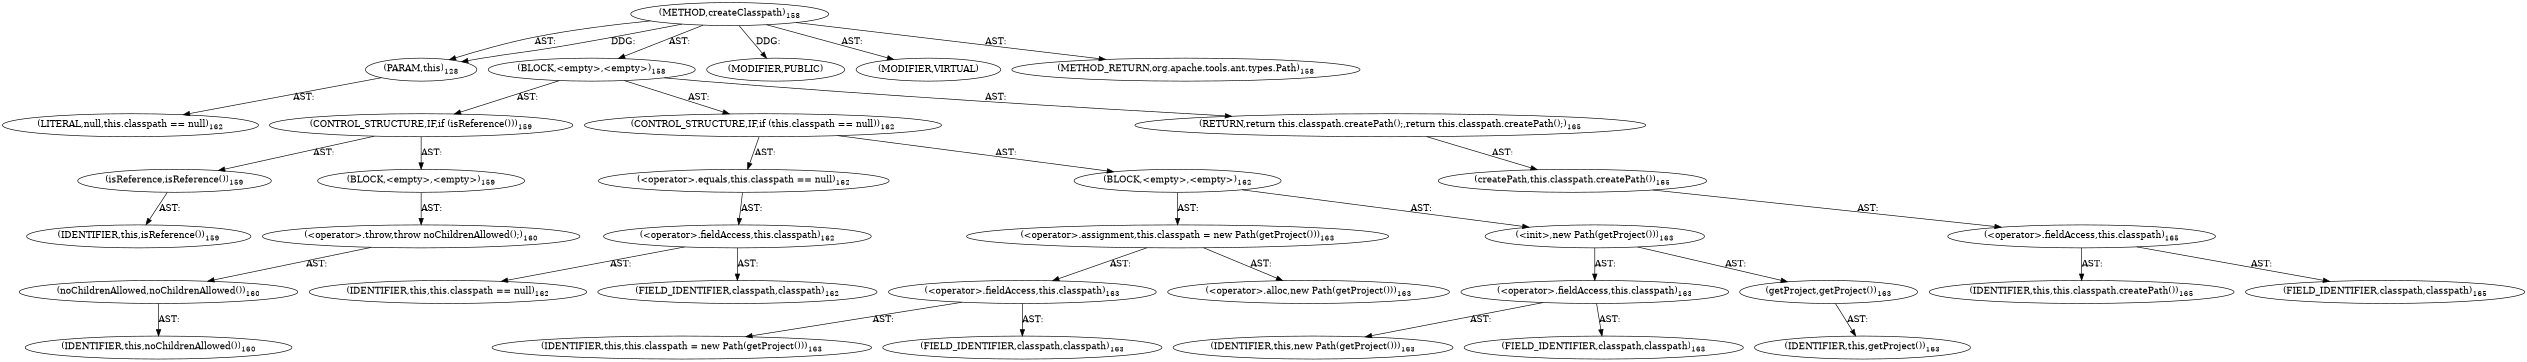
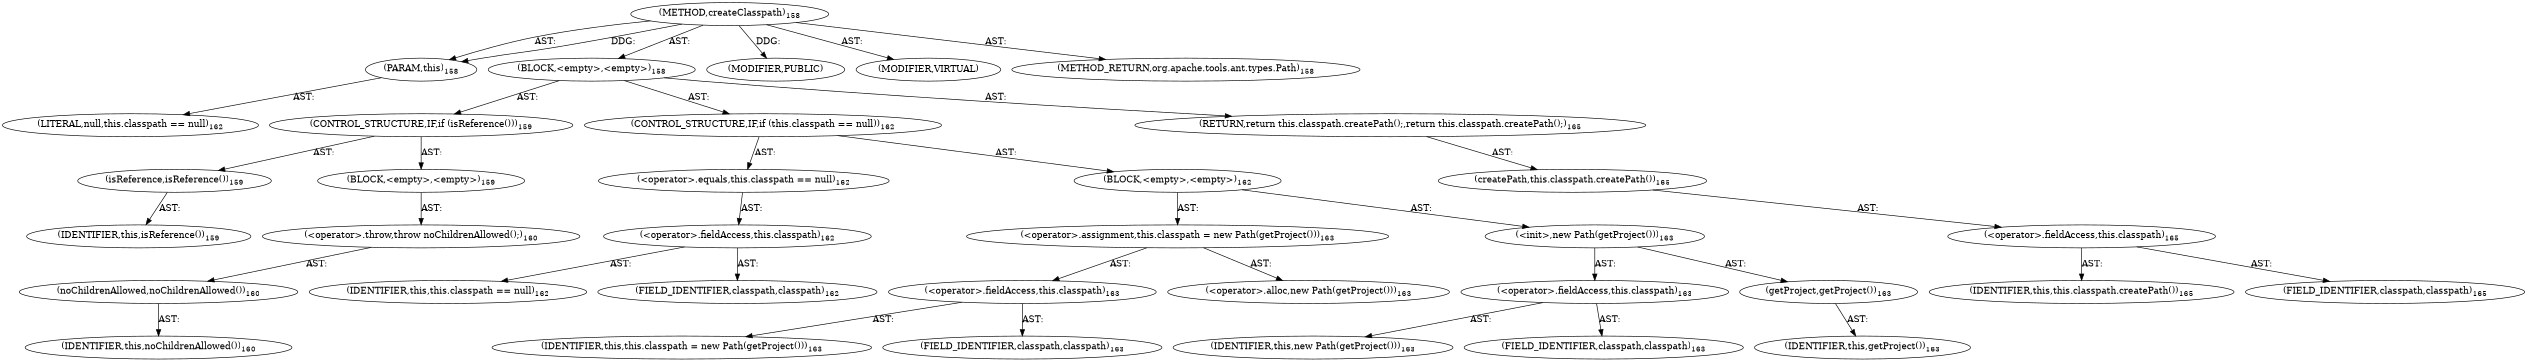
node "(PARAM,this)": text "128" -> "158"
